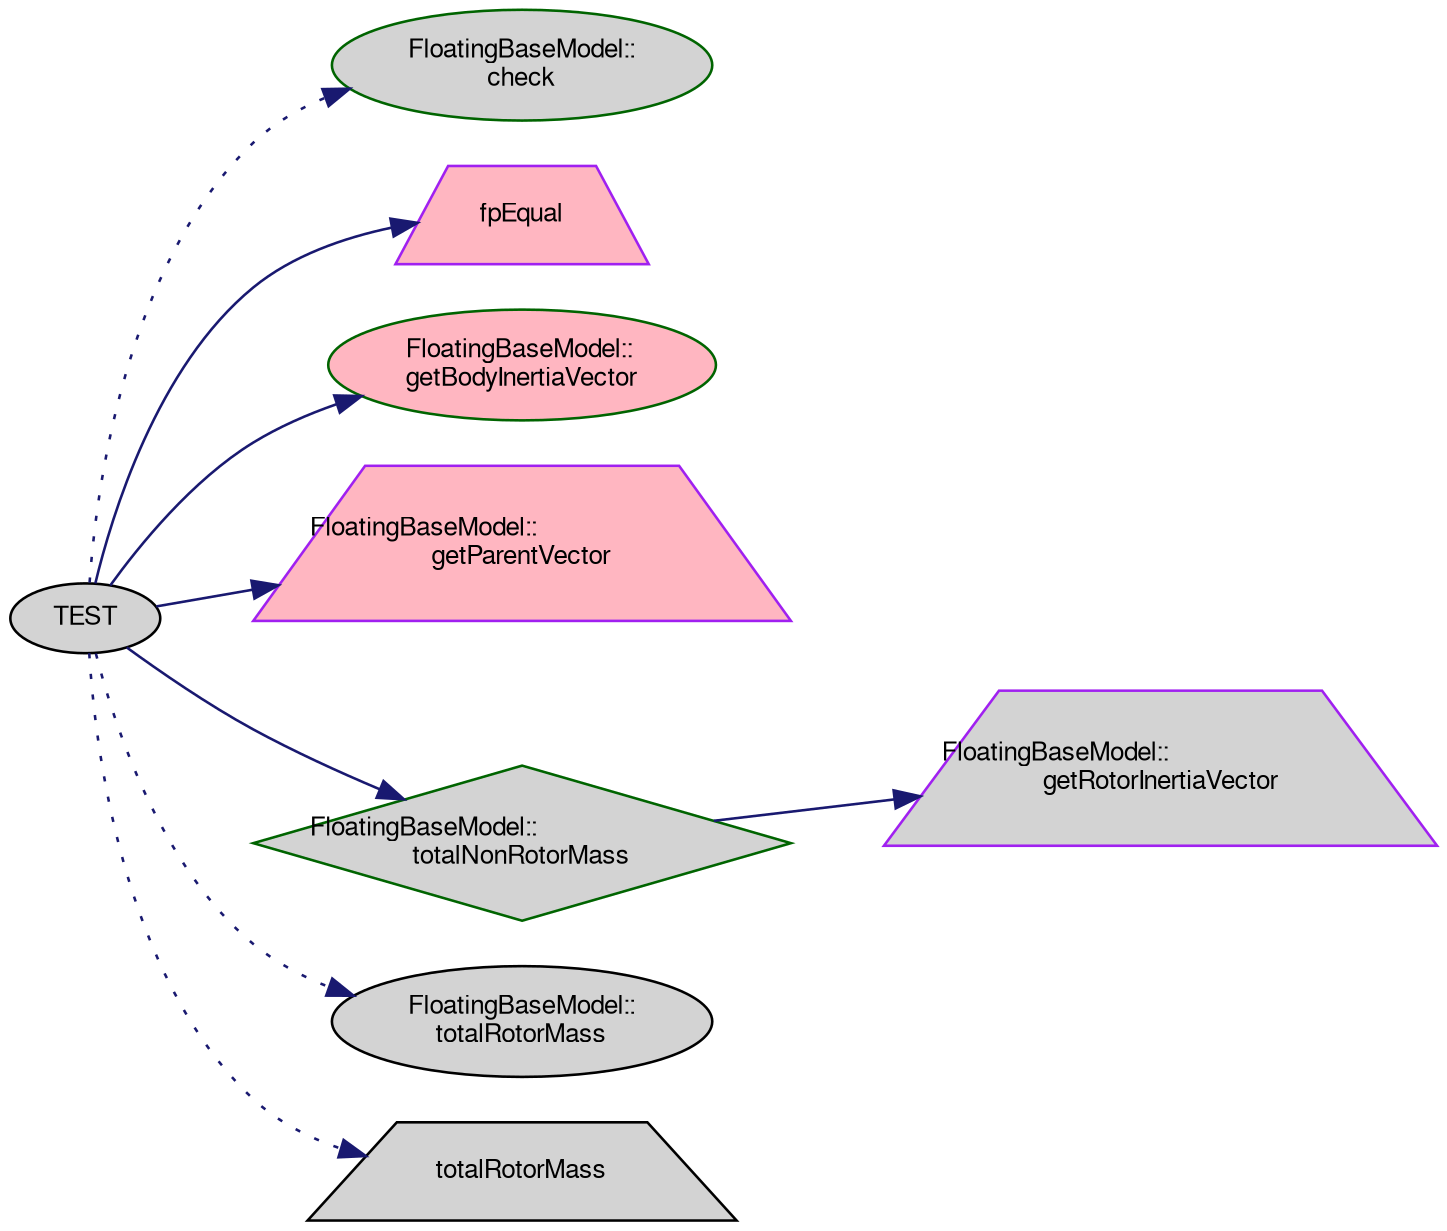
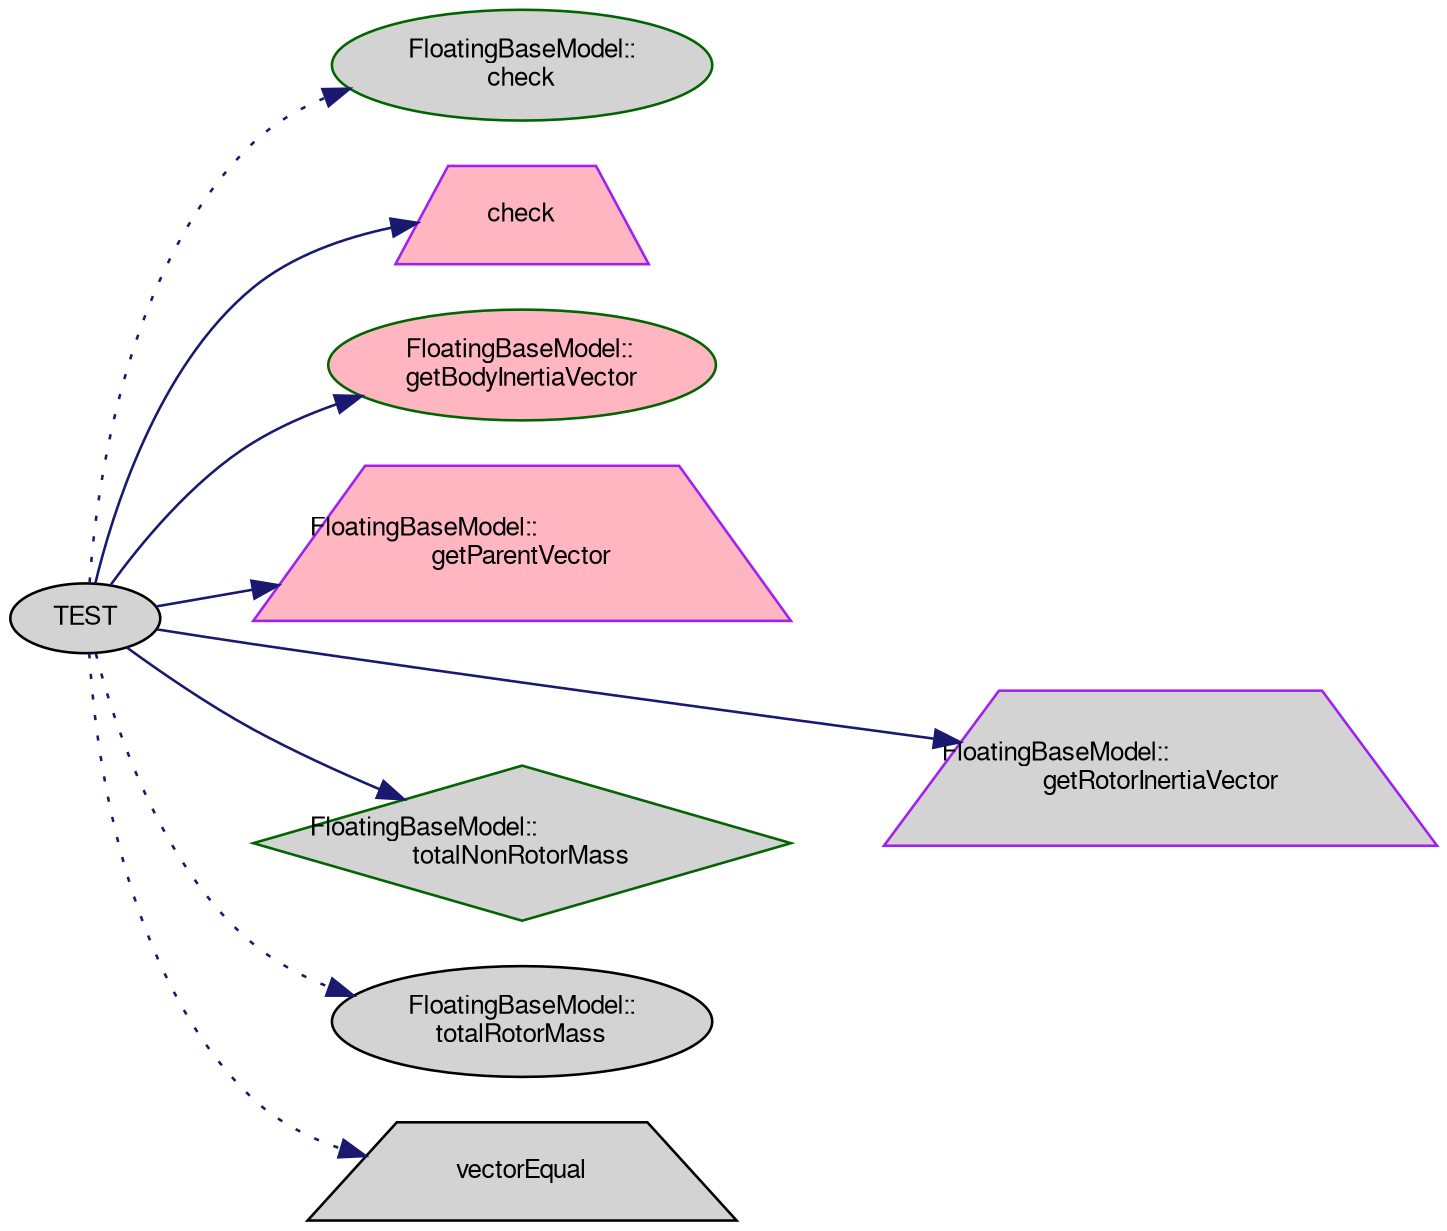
node "fpEqual": label "fpEqual" -> "check"
edge "FloatingBaseModel:: totalNonRotorMass" -> "FloatingBaseModel:: getRotorInertiaVector": now "TEST" -> "FloatingBaseModel:: getRotorInertiaVector"
node "totalRotorMass": label "totalRotorMass" -> "vectorEqual"
